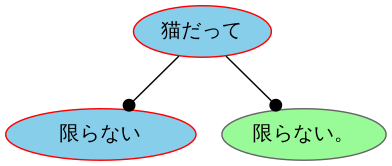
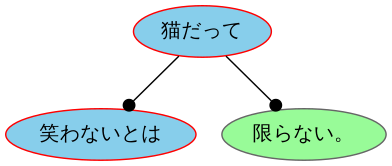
node "限らない": label "限らない" -> "笑わないとは"
